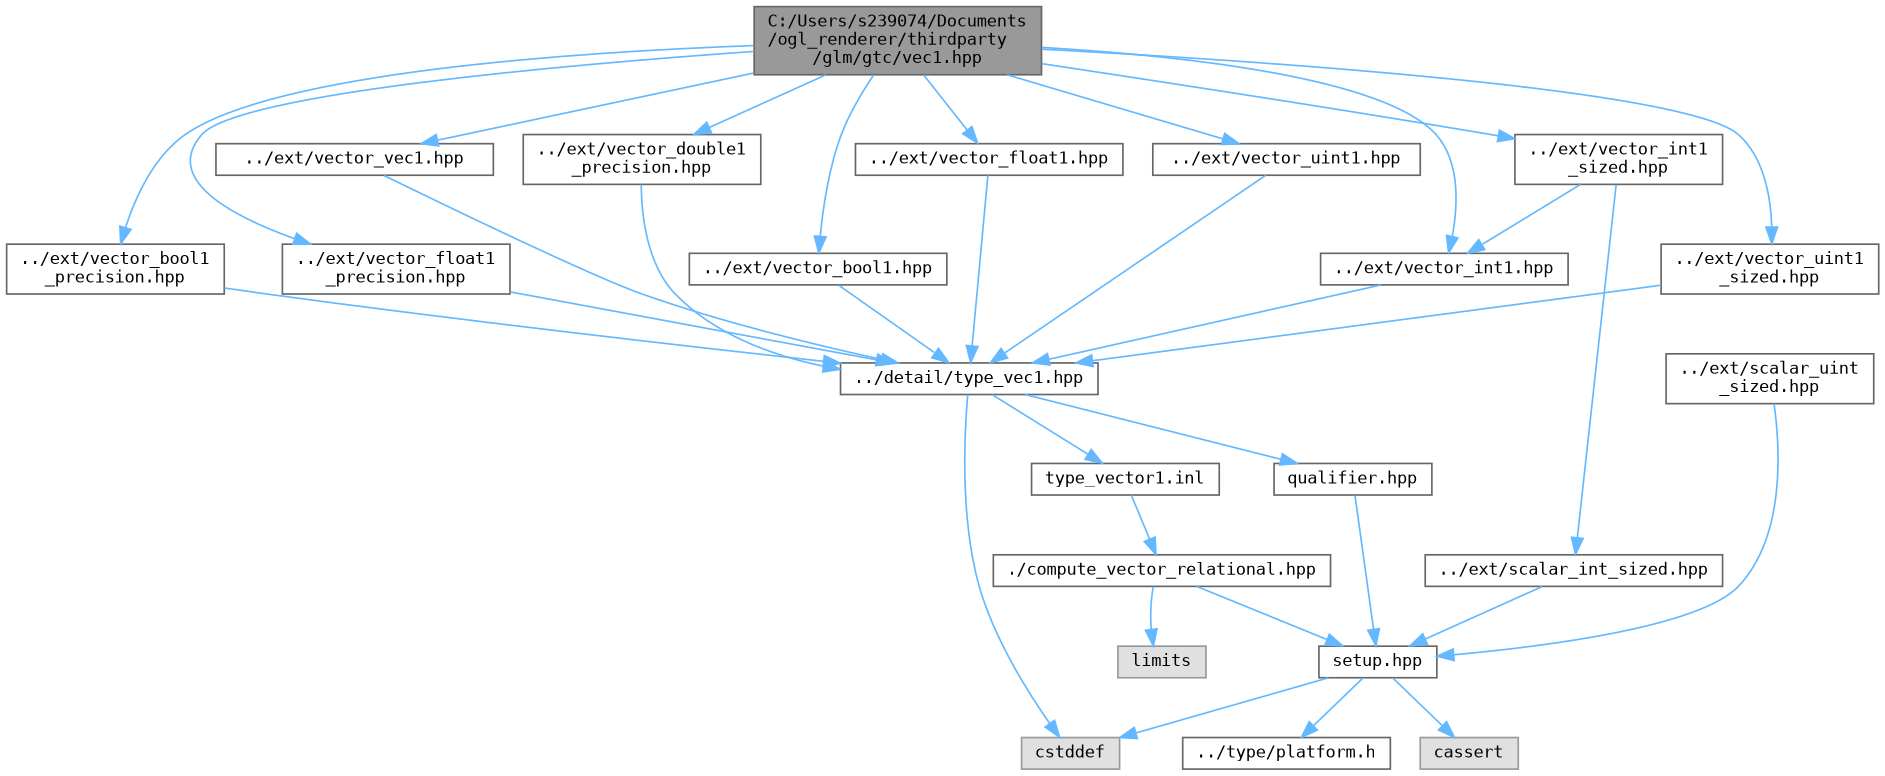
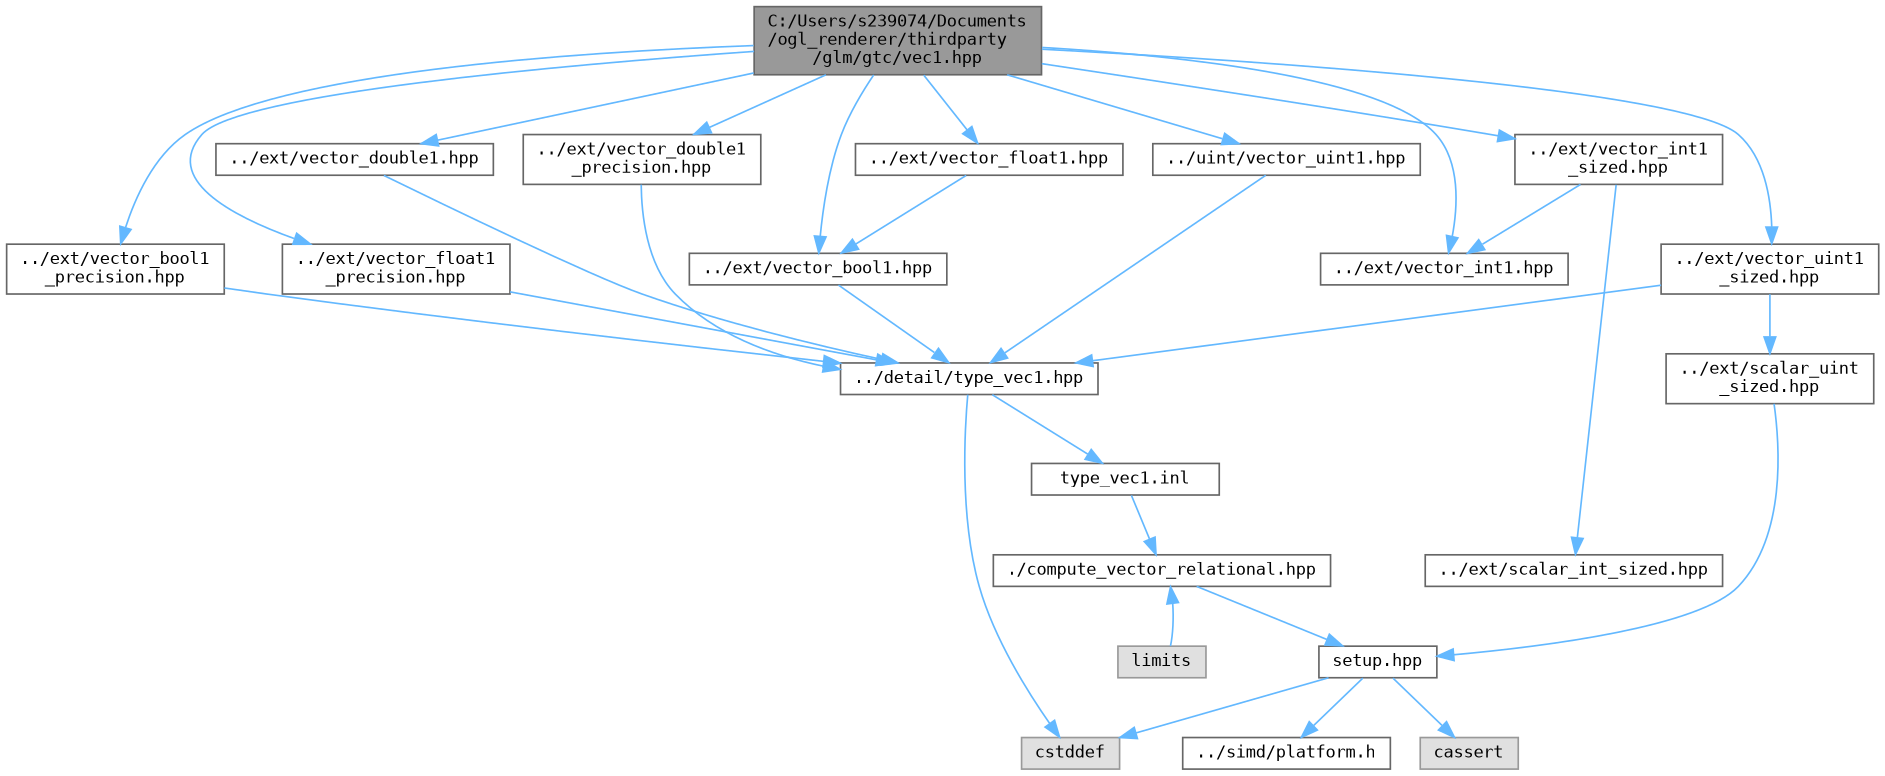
node "../ext/vector_vec1.hpp": label "../ext/vector_vec1.hpp" -> "../ext/vector_double1.hpp"
node "../ext/vector_uint1.hpp": label "../ext/vector_uint1.hpp" -> "../uint/vector_uint1.hpp"
edge "../ext/vector_float1.hpp" -> "../detail/type_vec1.hpp": now "../ext/vector_float1.hpp" -> "../ext/vector_bool1.hpp"
edge "../ext/vector_uint1 _sized.hpp" -> "../ext/scalar_uint _sized.hpp": added
edge "../ext/vector_int1.hpp" -> "../detail/type_vec1.hpp": removed
node "type_vector1.inl": label "type_vector1.inl" -> "type_vec1.inl"
node "qualifier.hpp": removed
edge "./compute_vector_relational.hpp" -> "limits": reversed
edge "../ext/scalar_int_sized.hpp" -> "setup.hpp": removed
node "../type/platform.h": label "../type/platform.h" -> "../simd/platform.h"
